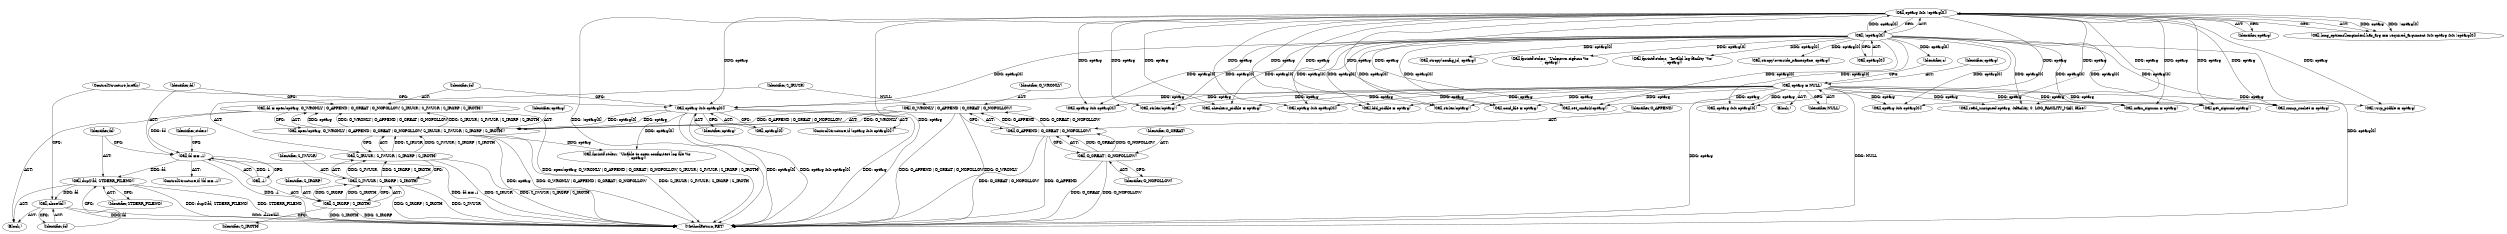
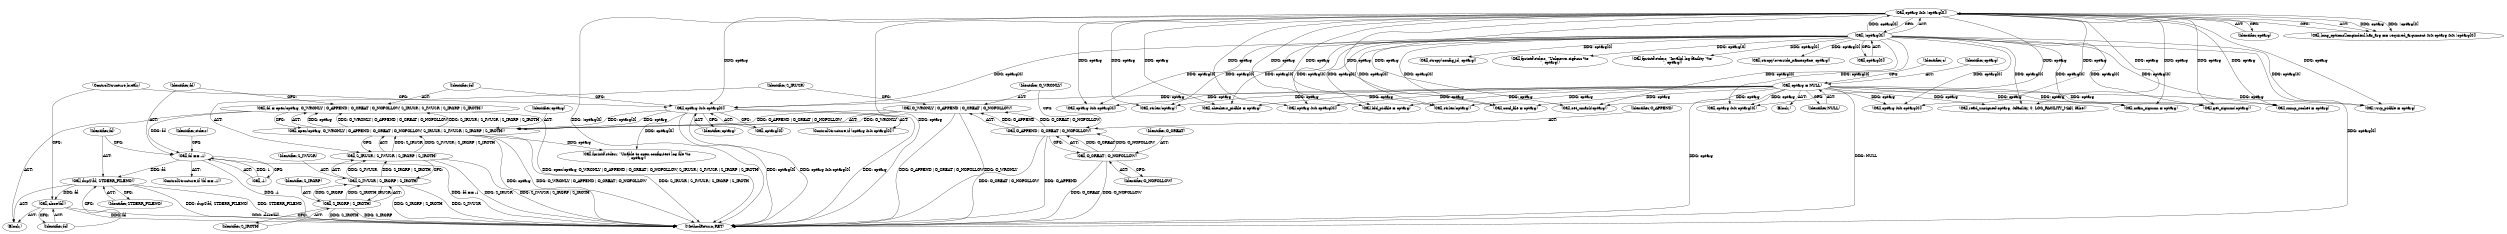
edge "(Call,!optarg[0])" -> "(Identifier,c)": now "(Call,!optarg[0])" -> "(Call,vrrp_pidfile = optarg)"
edge "(Identifier,S_IRUSR)" -> "(Call,O_WRONLY | O_APPEND | O_CREAT | O_NOFOLLOW)": label "NULL: " -> "CFG: "
edge "(Call,O_WRONLY | O_APPEND | O_CREAT | O_NOFOLLOW)" -> "(Call,O_APPEND | O_CREAT | O_NOFOLLOW)": now "(Identifier,O_WRONLY)" -> "(Call,O_APPEND | O_CREAT | O_NOFOLLOW)"
edge "(Call,S_IWUSR | S_IRGRP | S_IROTH)" -> "(Call,S_IRGRP | S_IROTH)": label "CFG: " -> "IRUSR: "
edge "(Call,-1)" -> "(Call,S_IRGRP | S_IROTH)": now "(Identifier,S_IROTH)" -> "(Call,S_IRGRP | S_IROTH)"
